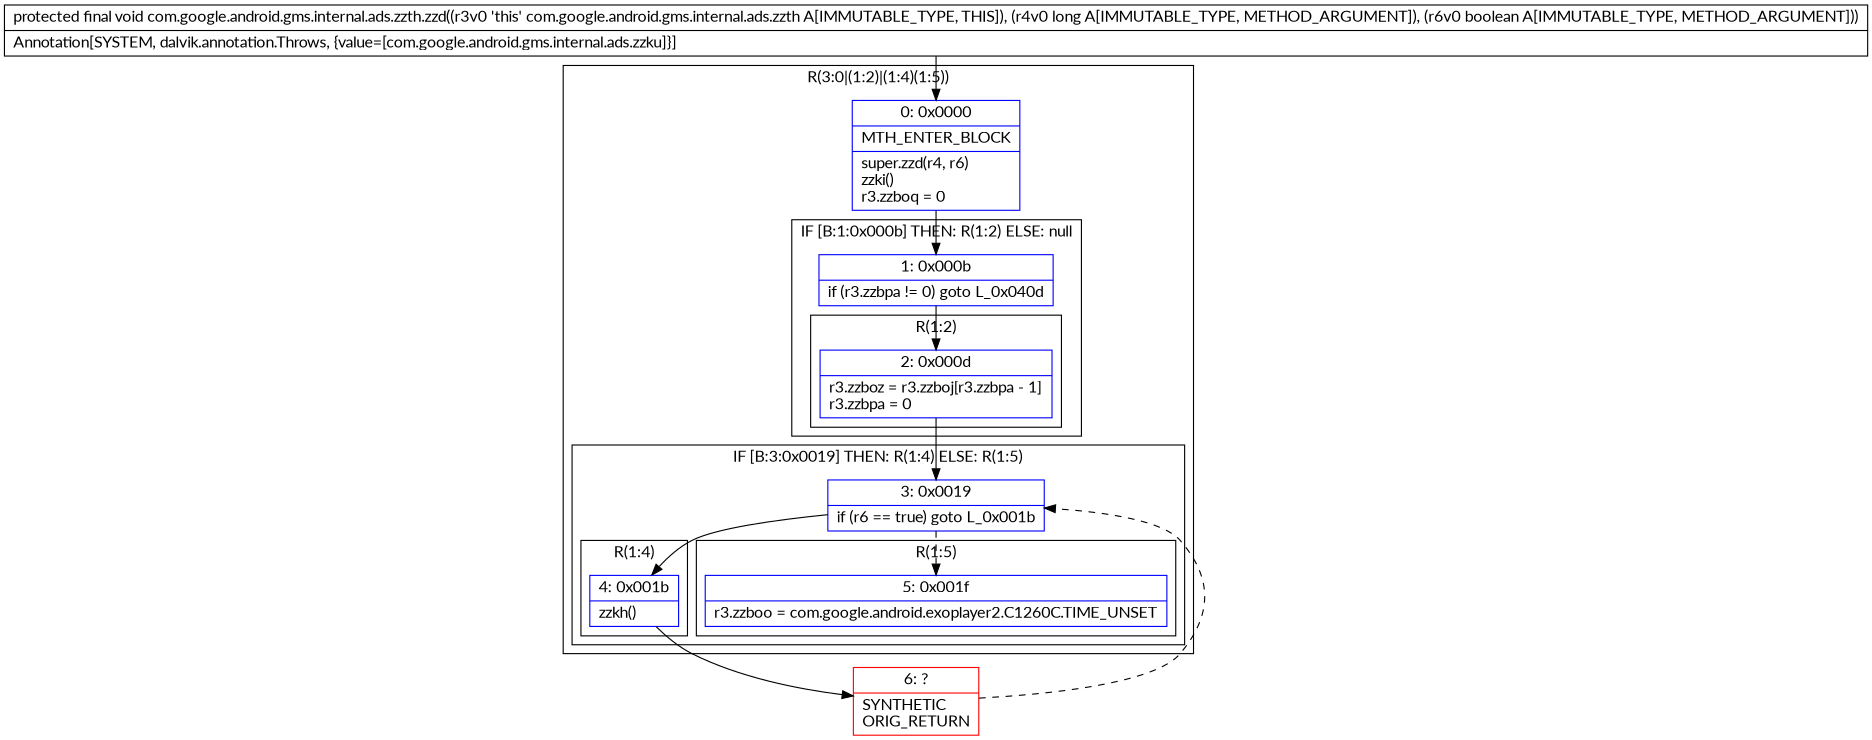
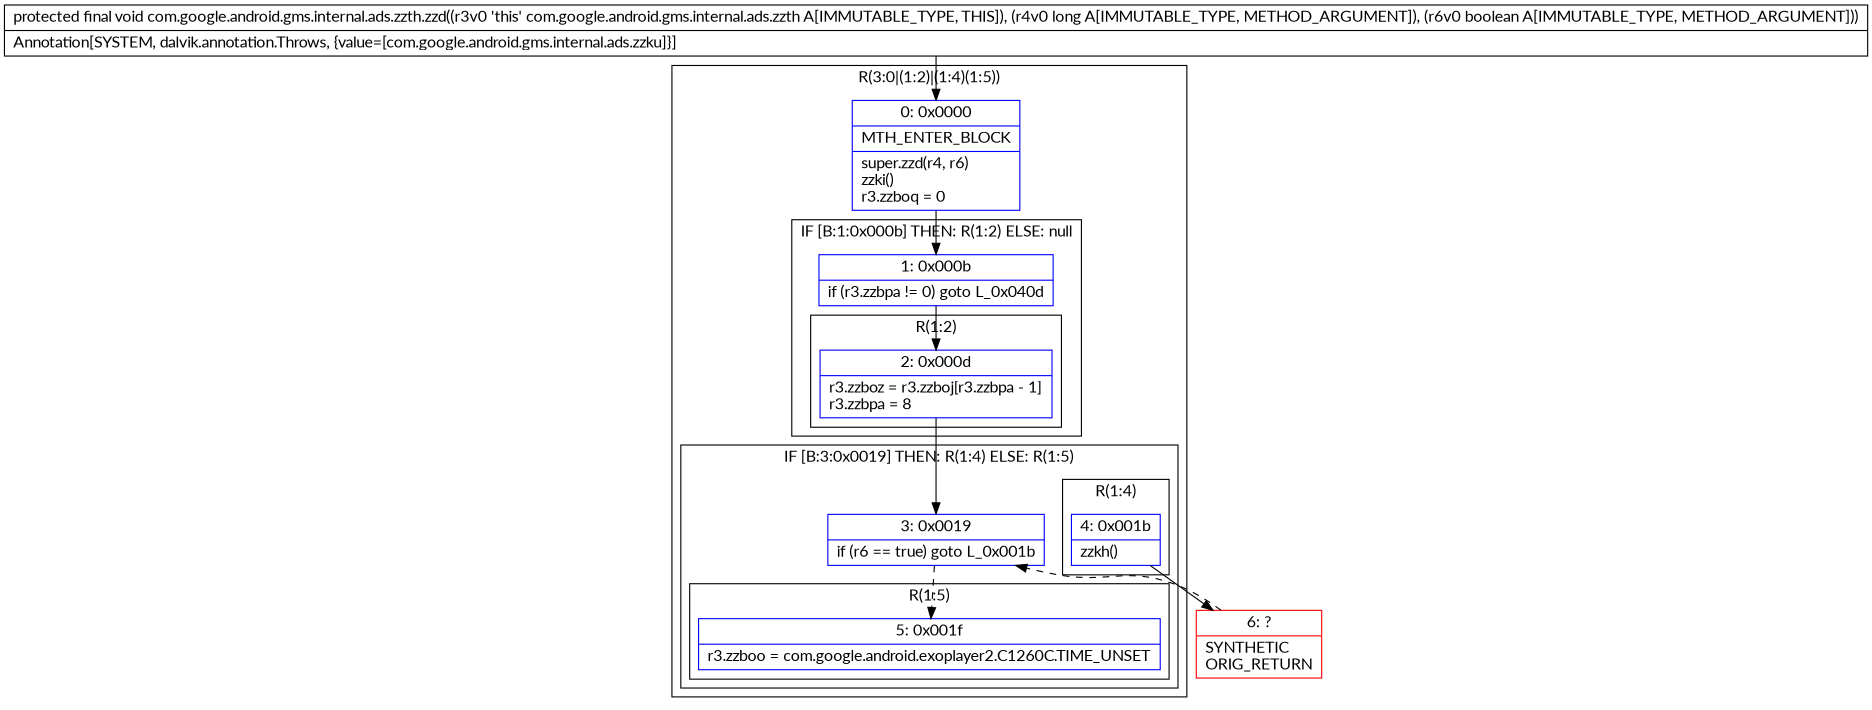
node "2: 0x000d": text "r3.zzbpa = 0" -> "r3.zzbpa = 8"
edge "3: 0x0019" -> "4: 0x001b": removed
